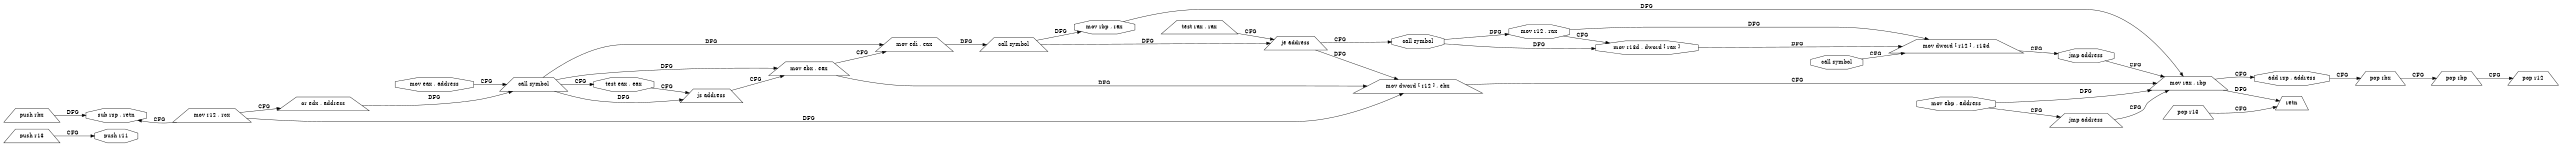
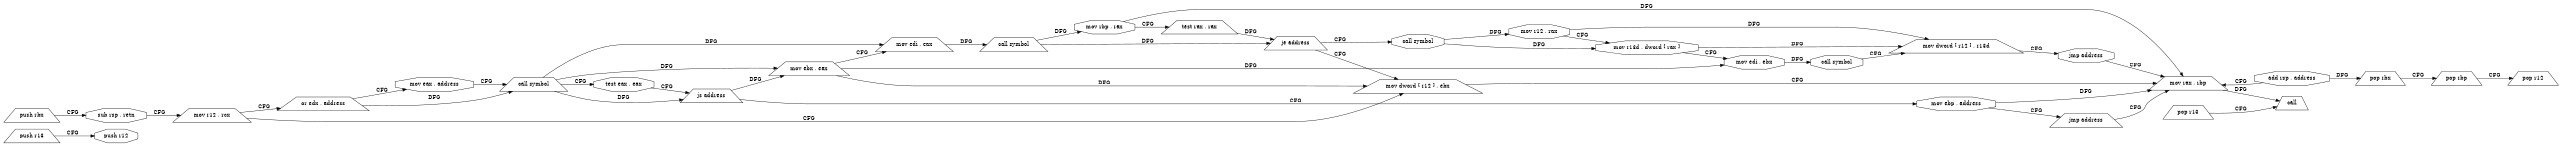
edge "mov rbp , rax" -> "test rax , rax": added, label "CFG"
edge "test rax , rax" -> "je address": label "CFG" -> "DFG"
edge "je address" -> "mov dword [ r12 ] , ebx": label "DFG" -> "CFG"
node "mov edi , ebx": added
edge "add rsp , address" -> "pop rbx": label "CFG" -> "DFG"
edge "mov rax , rbp" -> "add rsp , address": reversed
edge "js address" -> "mov ebx , eax": label "CFG" -> "DFG"
edge "or edx , address" -> "mov eax , address": added, label "CFG"
node "retn": label "retn" -> "call"
edge "js address" -> "mov ebp , address": added, label "CFG"
edge "push rbx" -> "sub rsp , retn": label "DFG" -> "CFG"
edge "mov r12 , rcx" -> "mov dword [ r12 ] , ebx": label "DFG" -> "CFG"
edge "mov r12 , rcx" -> "sub rsp , retn": reversed
node "push r11": label "push r11" -> "push r12"
